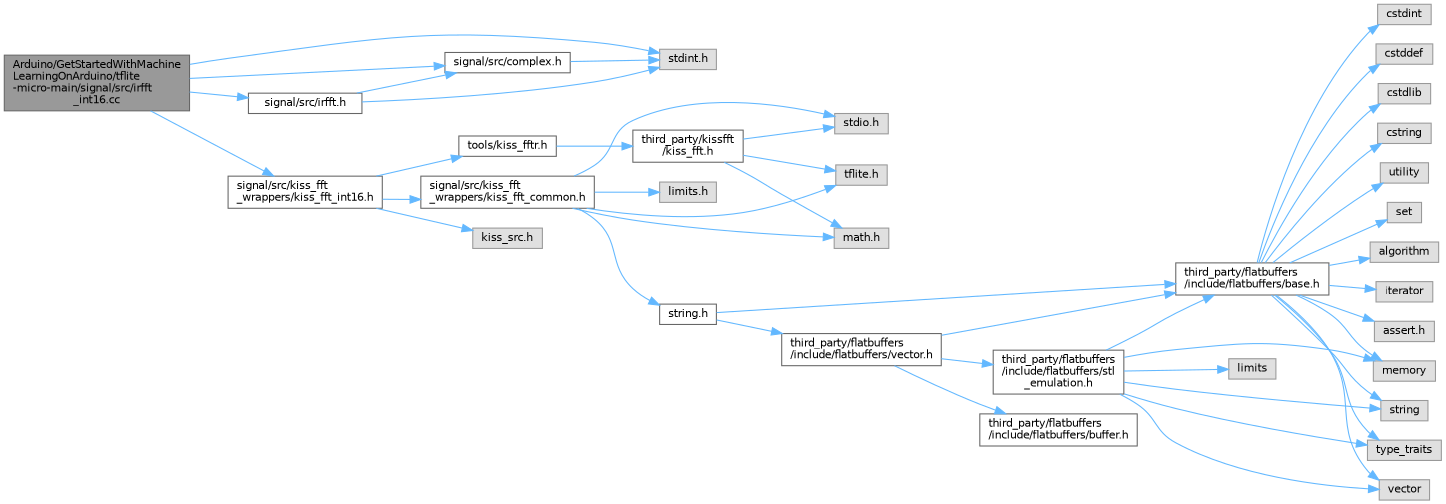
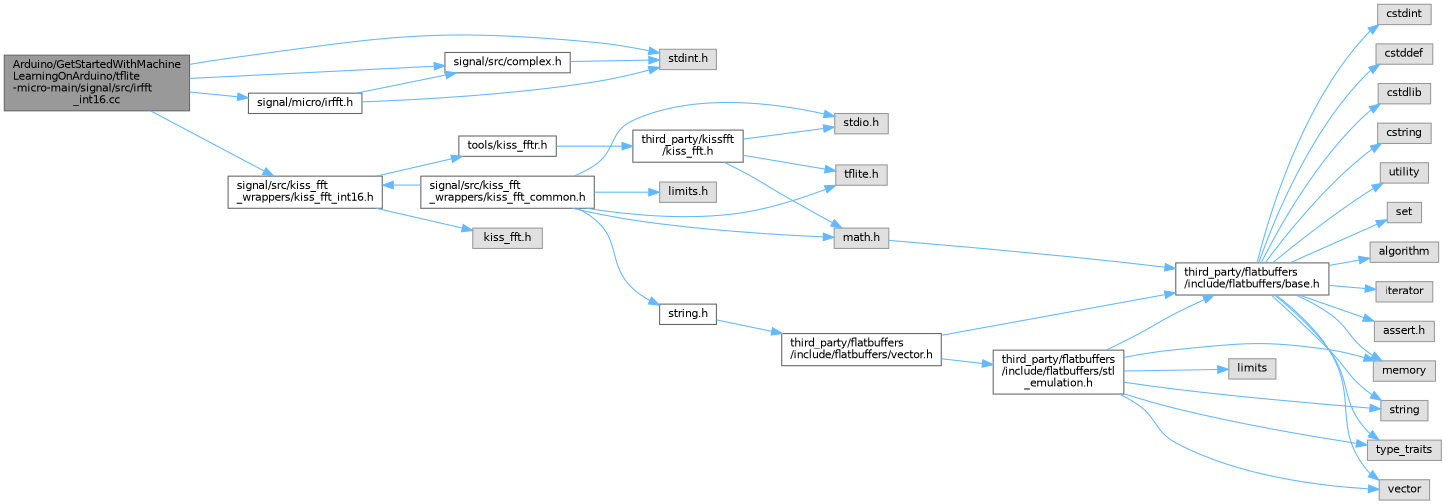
node "signal/src/irfft.h": label "signal/src/irfft.h" -> "signal/micro/irfft.h"
edge "signal/src/kiss_fft _wrappers/kiss_fft_int16.h" -> "signal/src/kiss_fft _wrappers/kiss_fft_common.h": reversed
node "kiss_src.h": label "kiss_src.h" -> "kiss_fft.h"
edge "string.h" -> "third_party/flatbuffers /include/flatbuffers/base.h": now "math.h" -> "third_party/flatbuffers /include/flatbuffers/base.h"
node "third_party/flatbuffers /include/flatbuffers/buffer.h": removed
